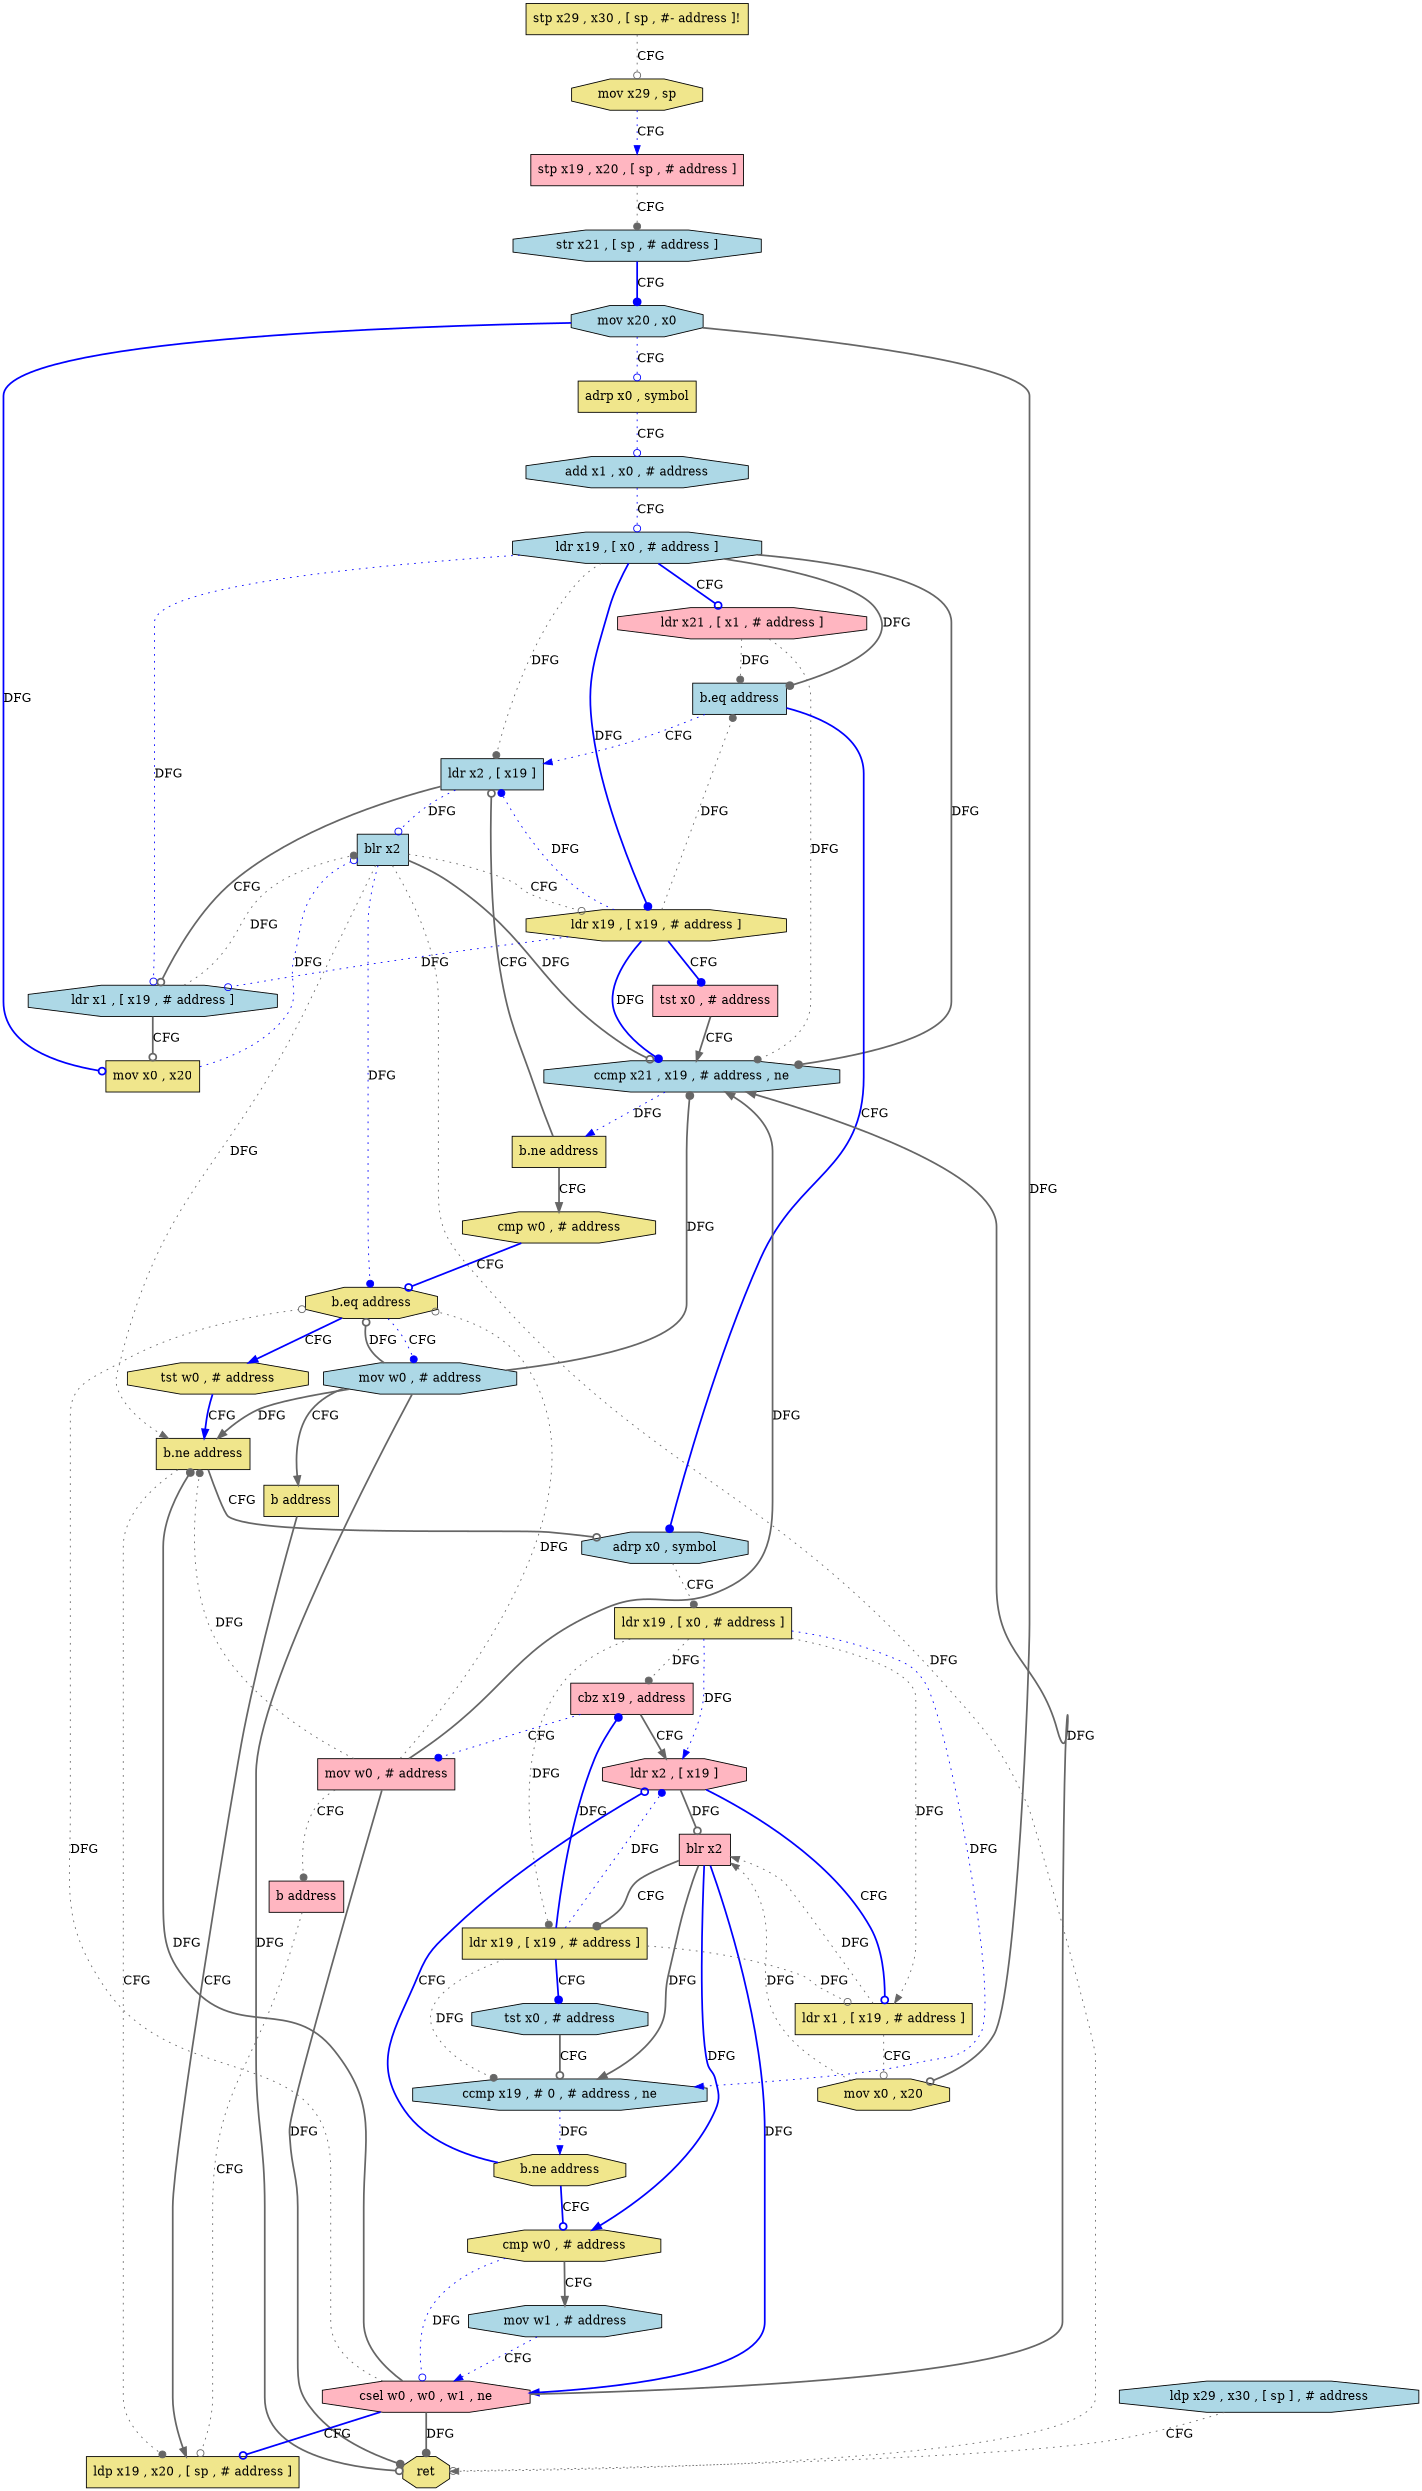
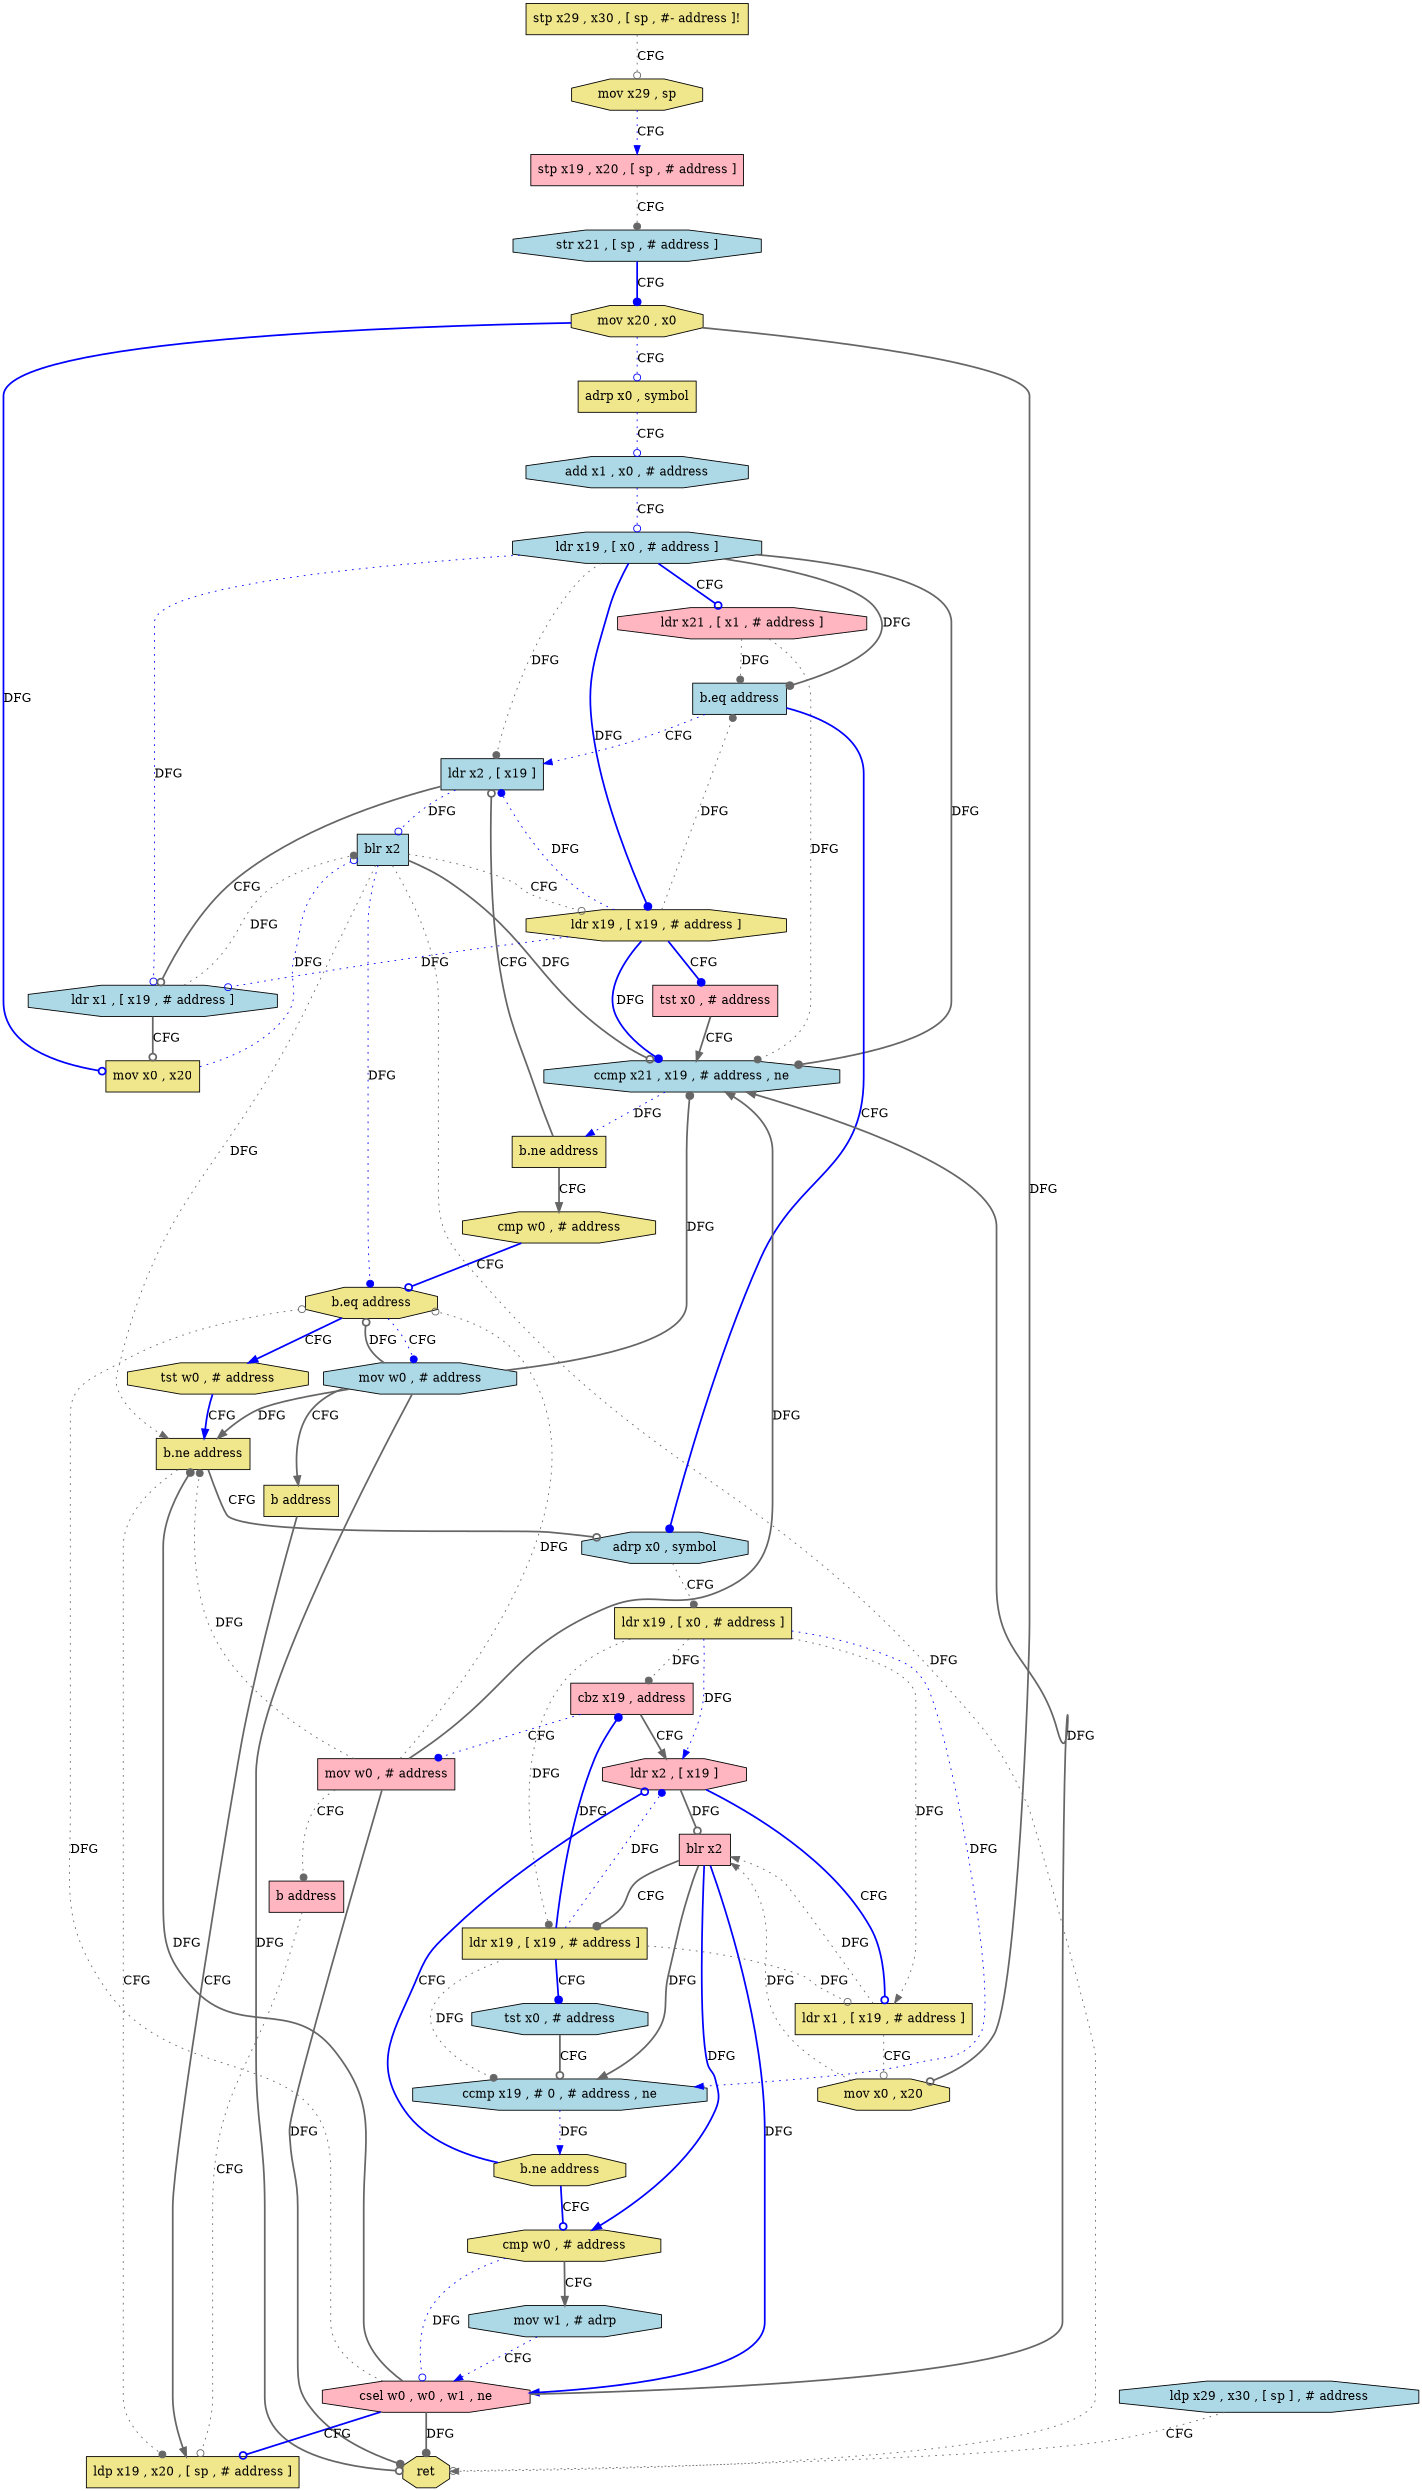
node "mov x20 , x0": fillcolor lightblue -> khaki
node "mov w1 , # address": label "mov w1 , # address" -> "mov w1 , # adrp"
